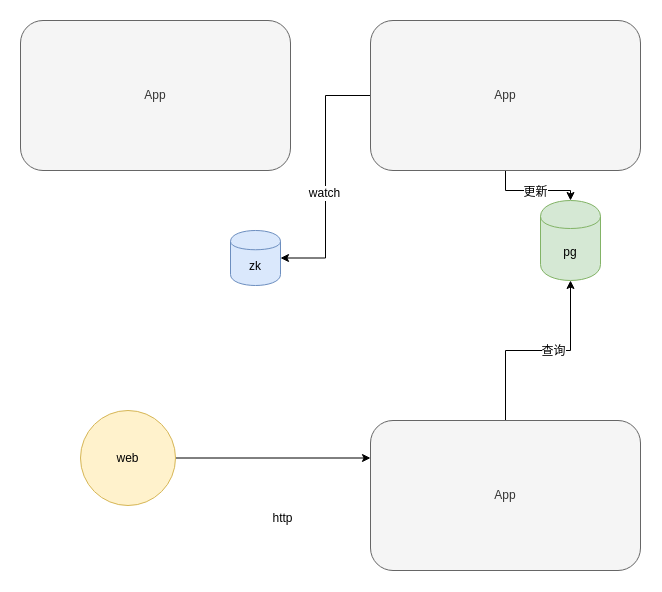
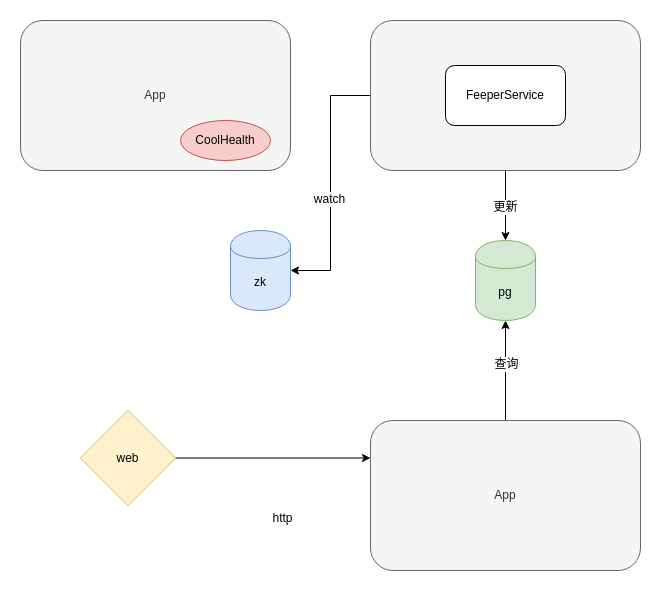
node "FeeperService": added
node "CoolHealth": added
node "pg": moved (571, 241) -> (506, 281)
node "zk": size 50x55 -> 60x80
node "web": shape ellipse -> diamond
